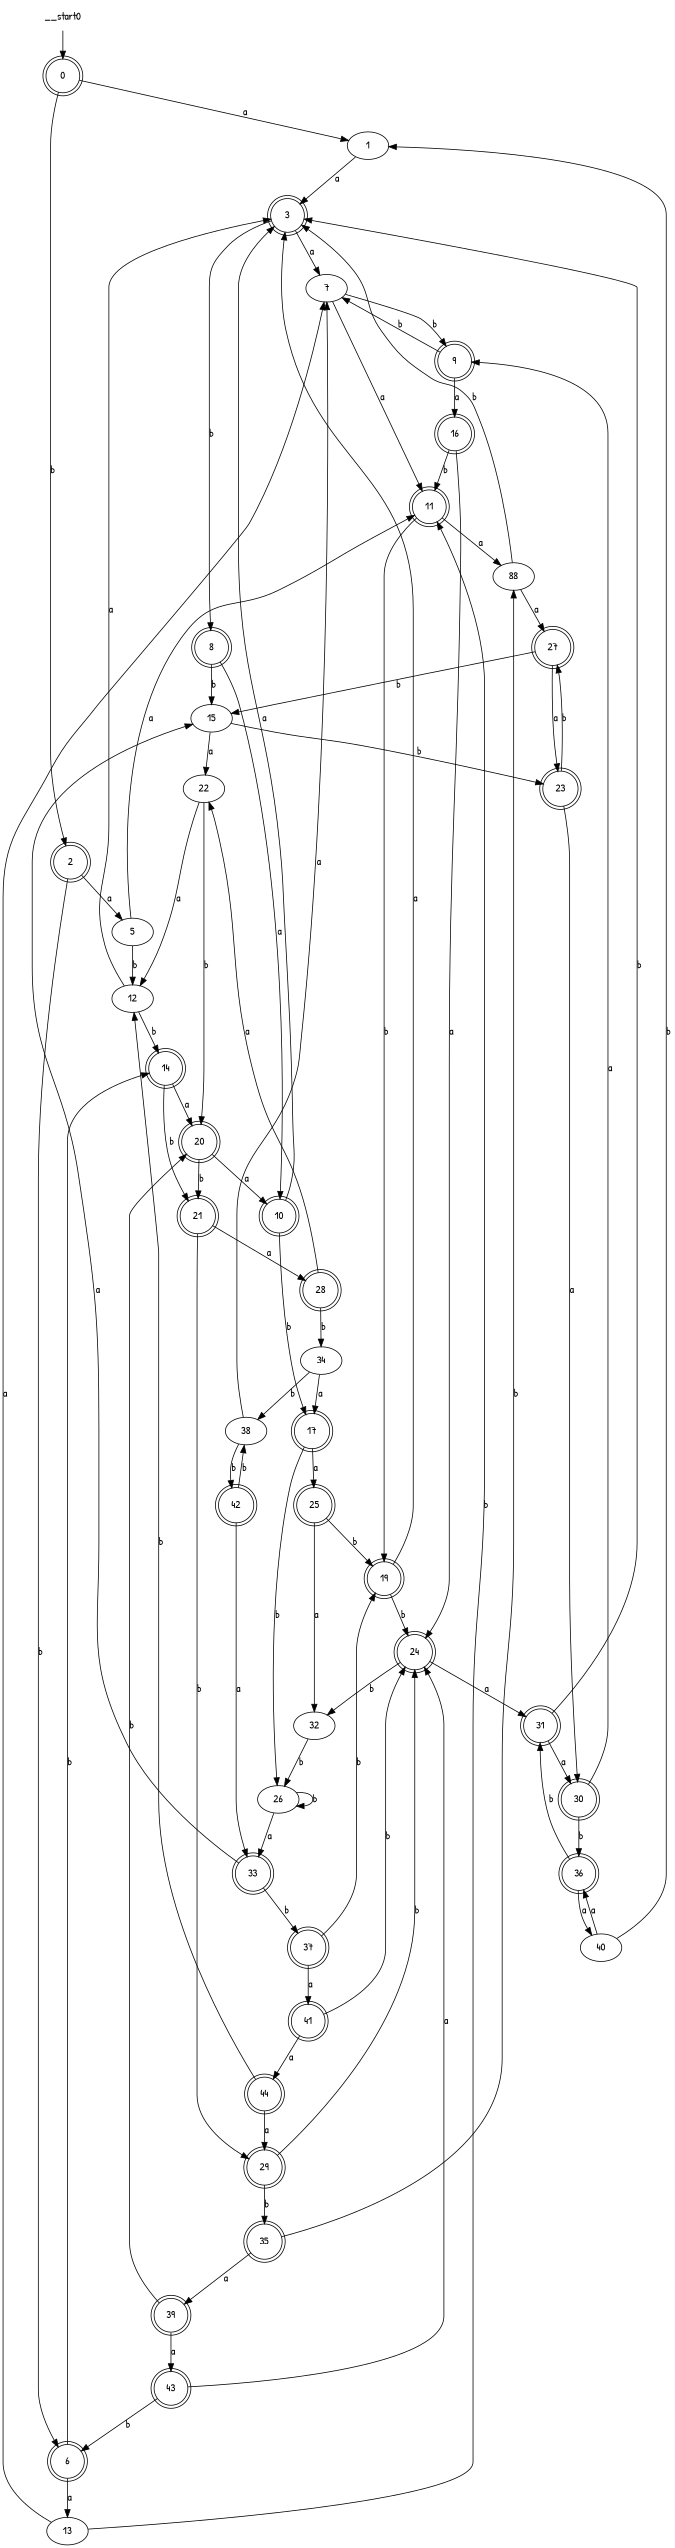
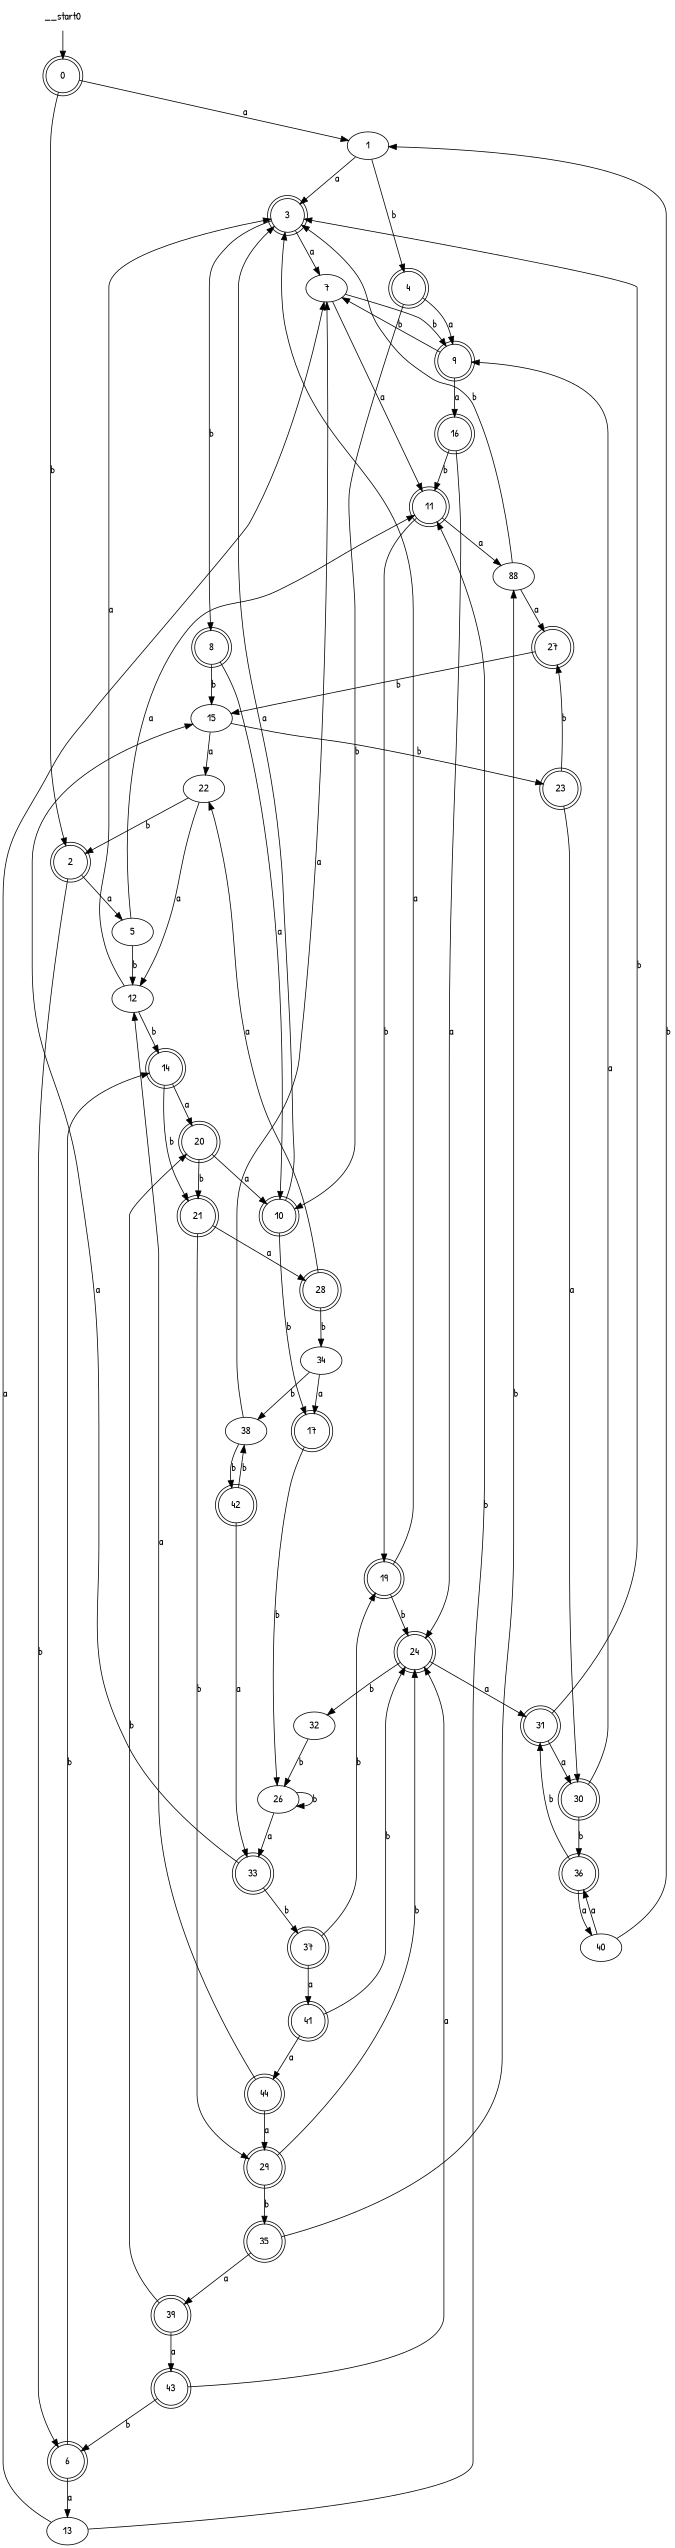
node "4": added
edge "27" -> "23": removed, label "a"
edge "22" -> "20": now "22" -> "2"
node "25": removed
edge "44" -> "12": label "b" -> "a"
